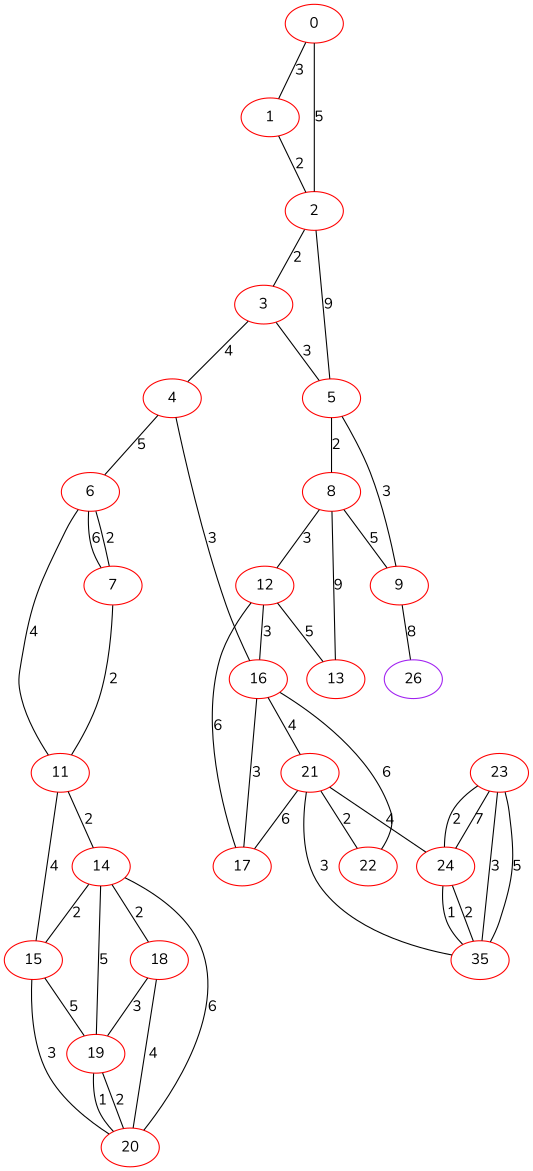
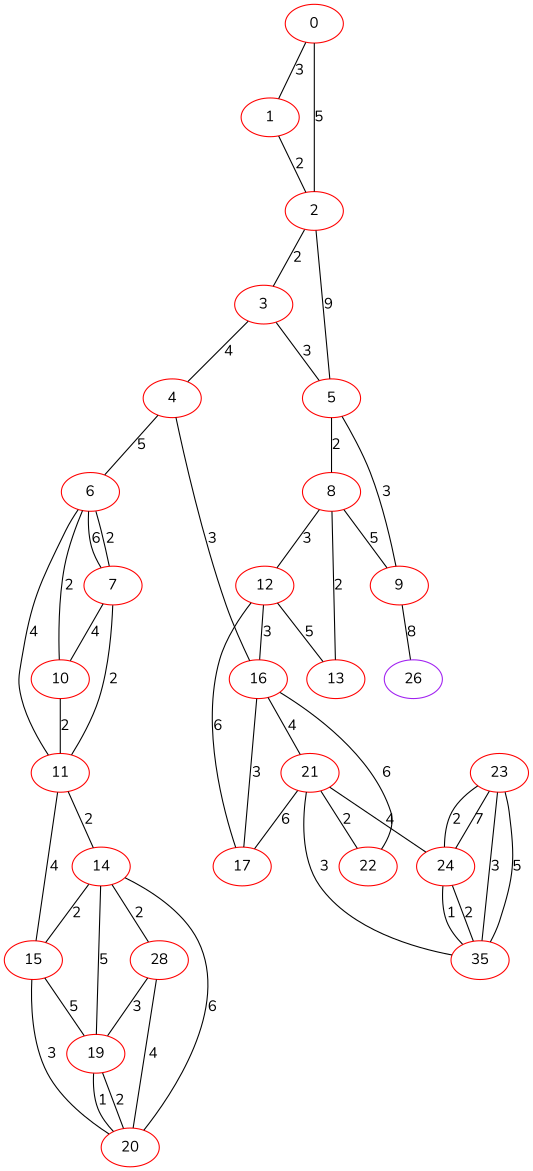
edge "8" -- "13": label "9" -> "2"
node "10": added
node "18": label "18" -> "28"
